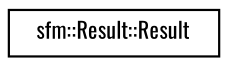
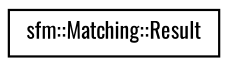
node "sfm::Result::Result": label "sfm::Result::Result" -> "sfm::Matching::Result"
